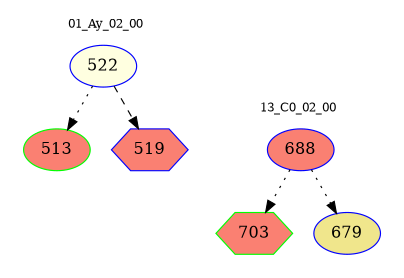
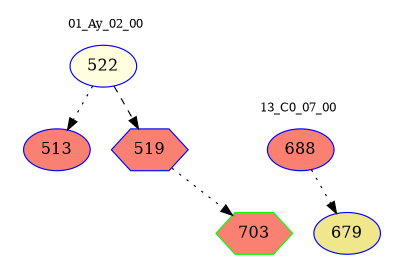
cluster "13_C0_02_00": label "13_C0_02_00" -> "13_C0_07_00"
node "513": color green -> blue
edge "688" -> "703": now "519" -> "703"
